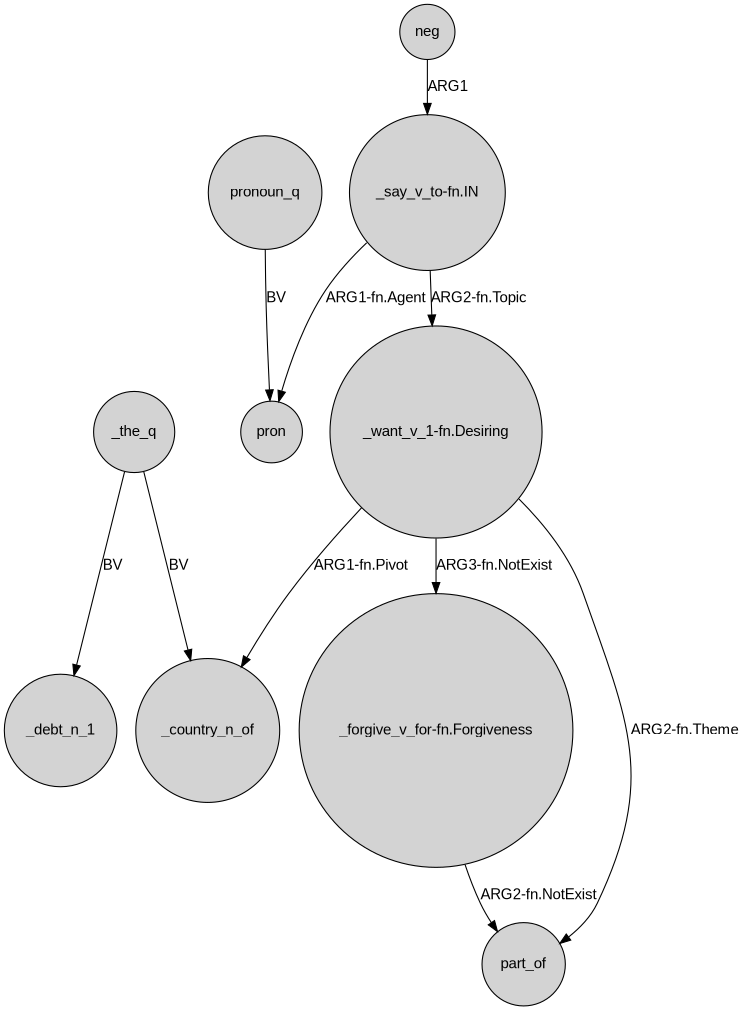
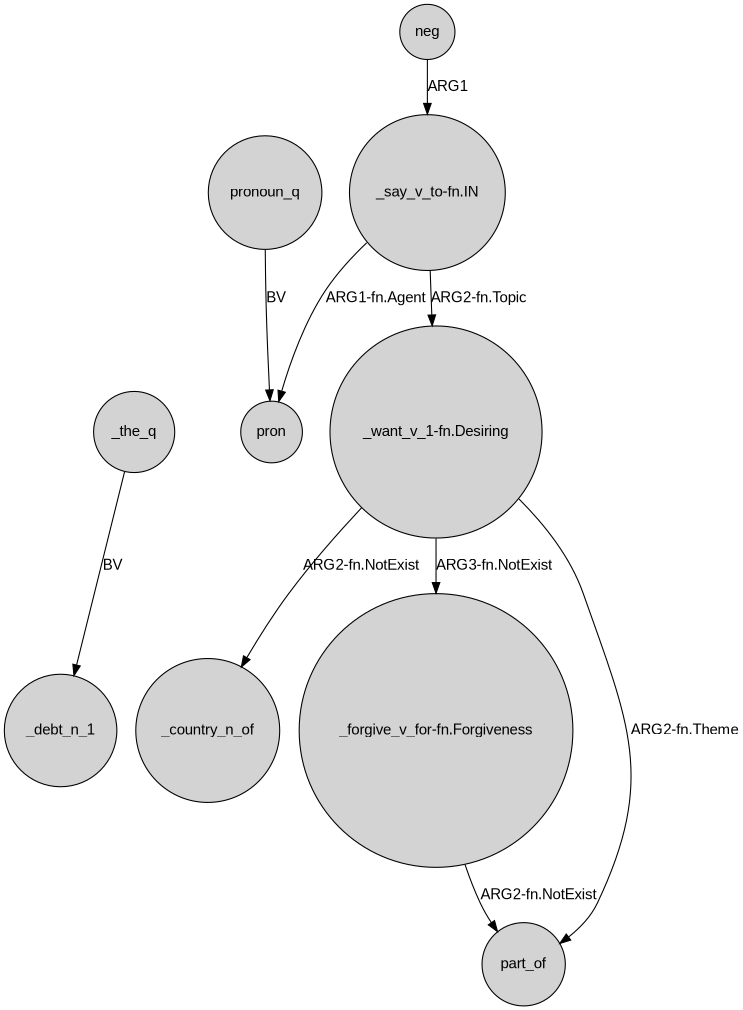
edge "_the_q" -> "_country_n_of": removed, label "BV"
edge "_want_v_1-fn.Desiring" -> "_country_n_of": label "ARG1-fn.Pivot" -> "ARG2-fn.NotExist"
